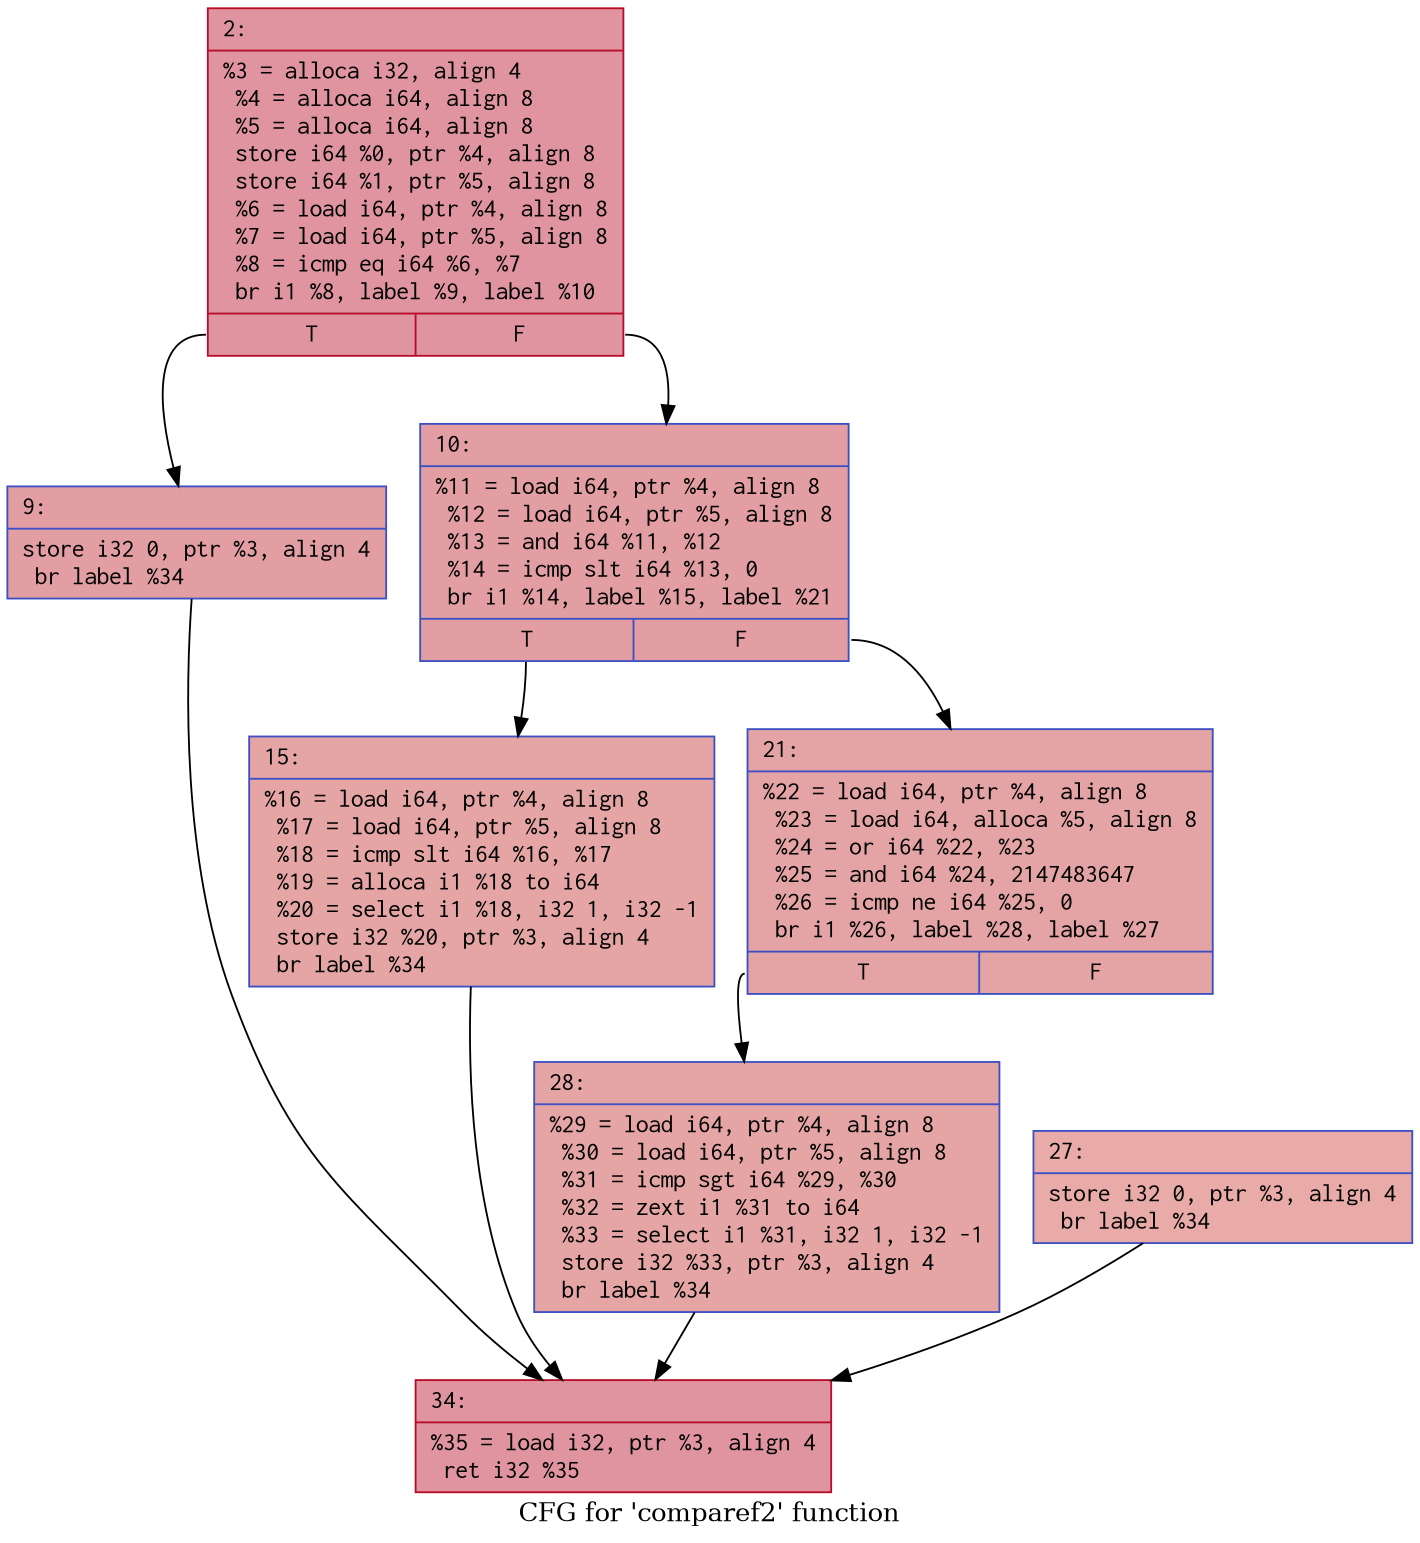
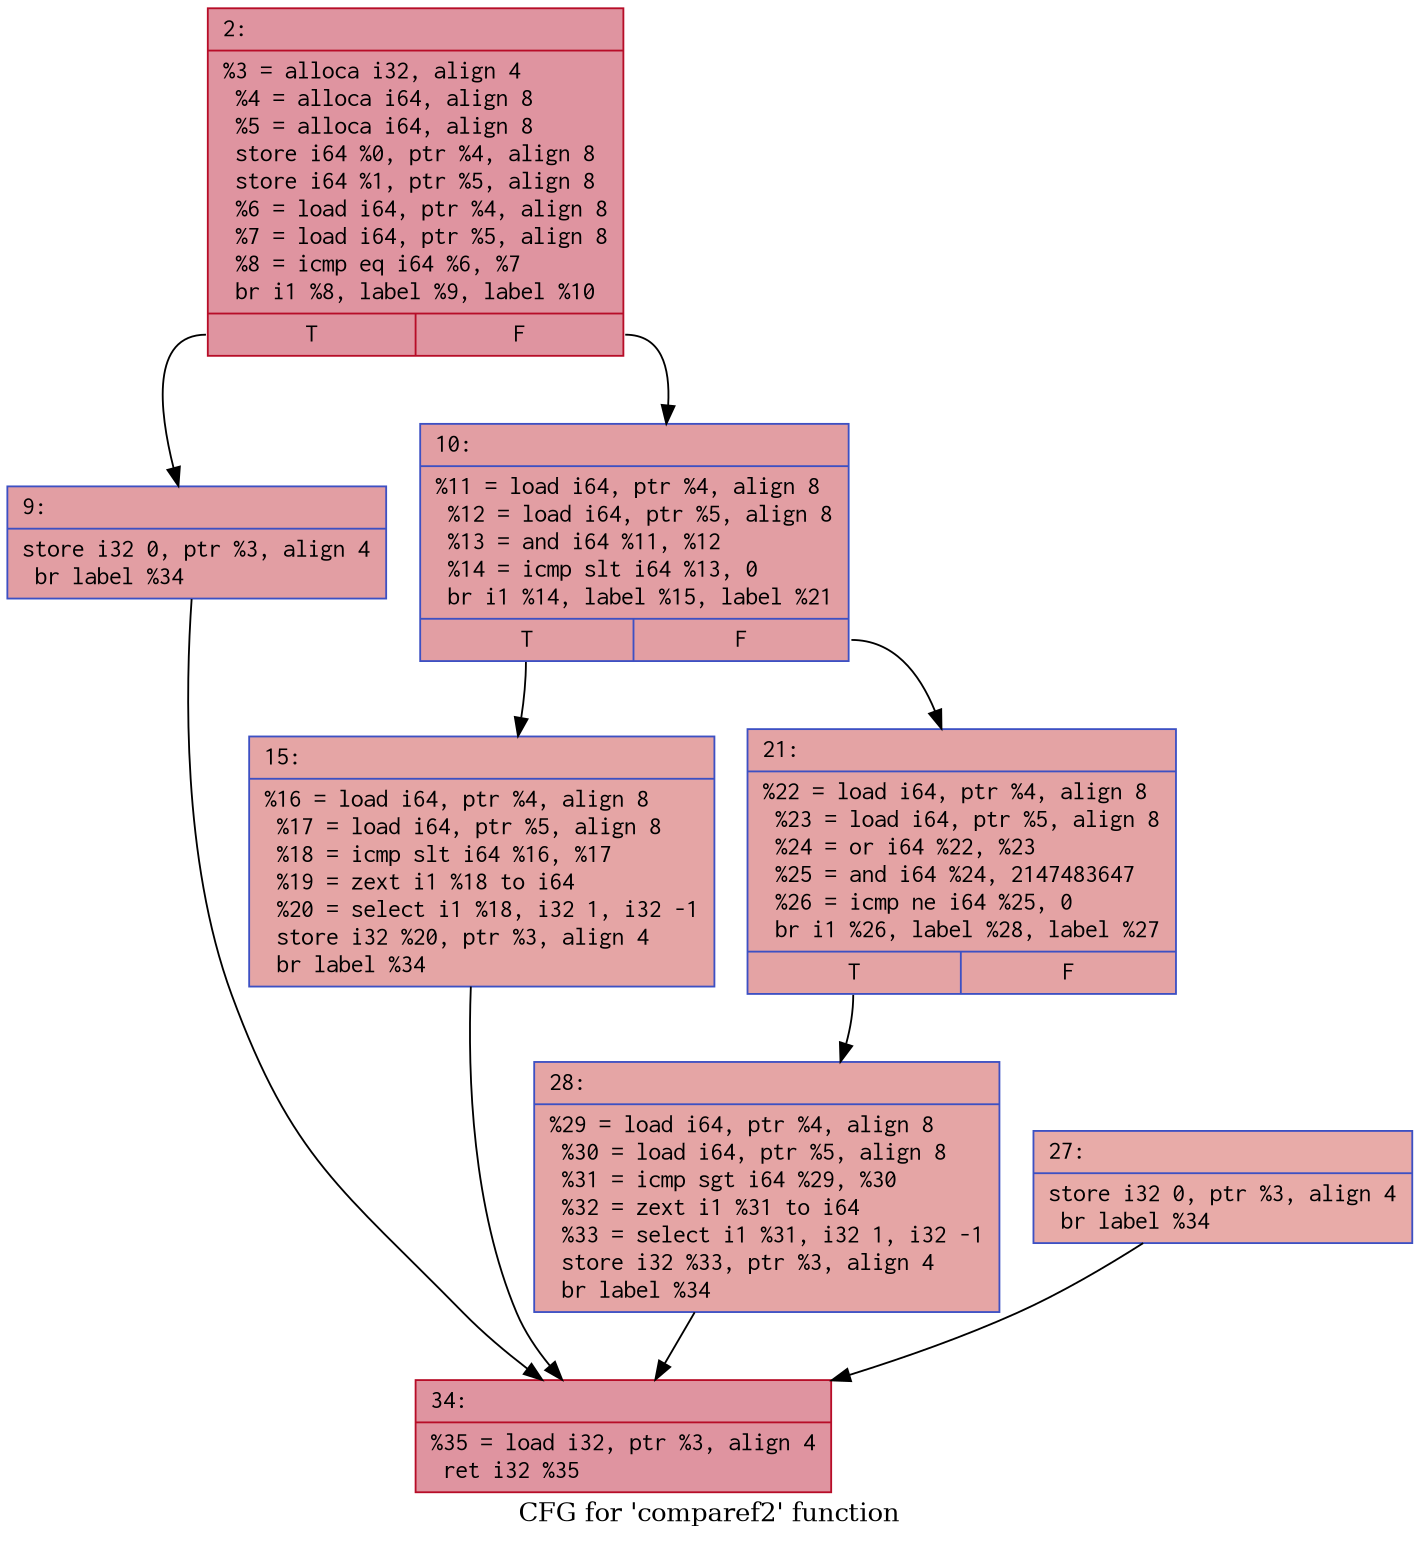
node "21:": text "%23 = load i64, alloca %5, align 8" -> "%23 = load i64, ptr %5, align 8"
node "15:": text "%19 = alloca i1 %18 to i64" -> "%19 = zext i1 %18 to i64"
